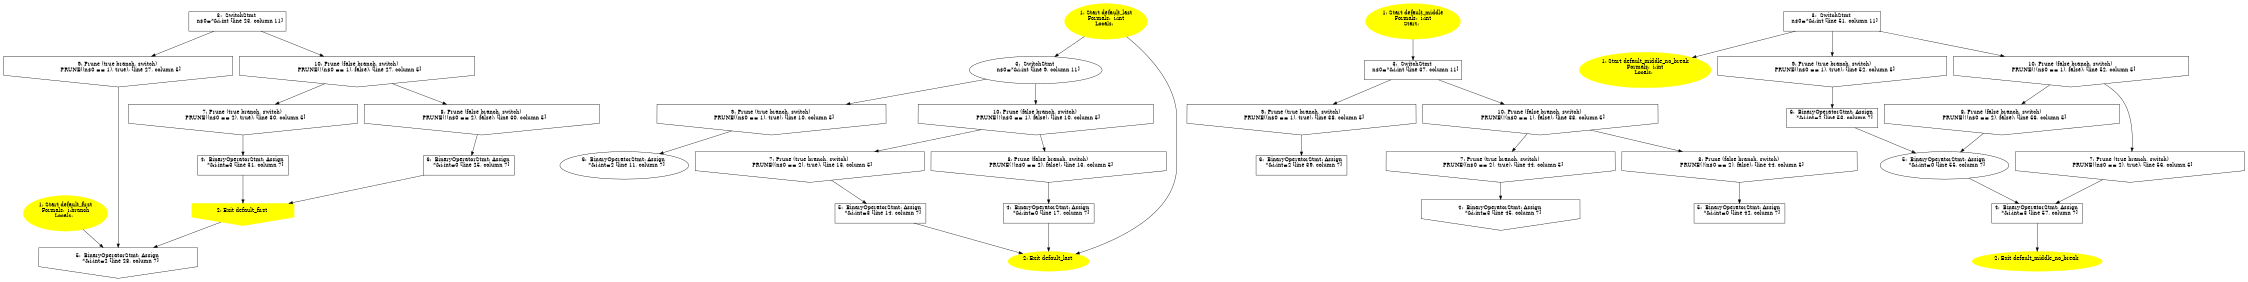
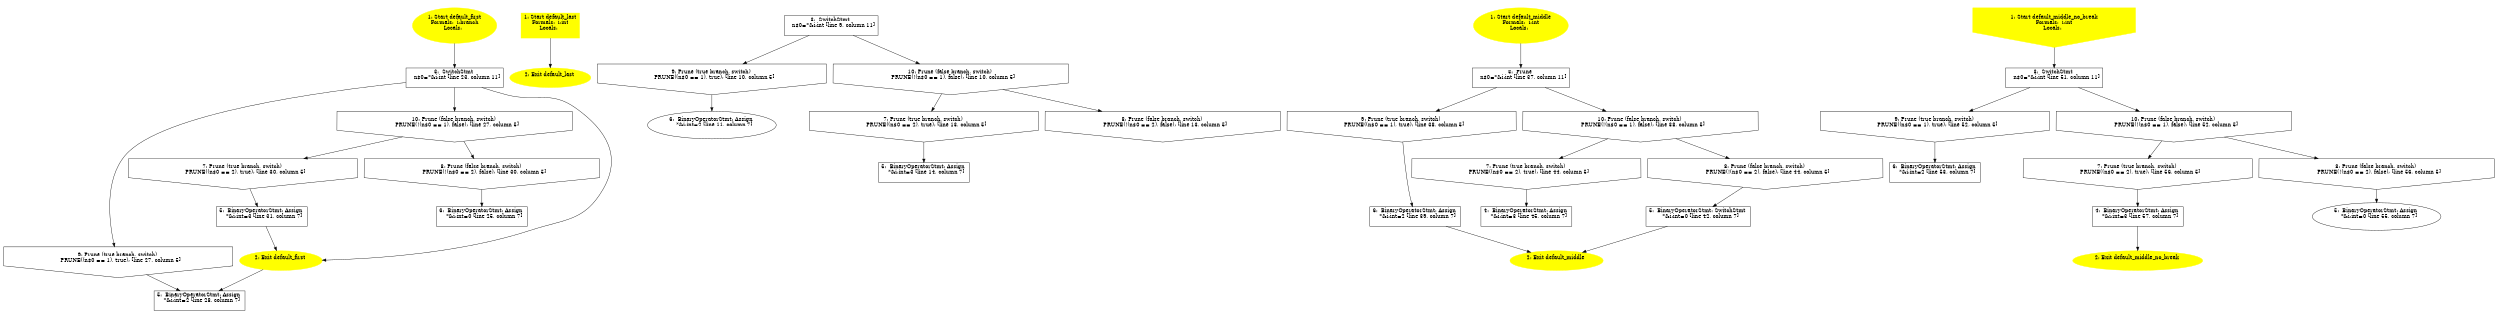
node "1: Start default_last Formals:  i:int Locals:": shape ellipse -> box
node "1: Start default_middle Formals:  i:int Start:": label "1: Start default_middle Formals:  i:int Start:" -> "1: Start default_middle Formals:  i:int Locals:"
edge "3:  SwitchStmt n$0=*&i:int [line 51, column 11]" -> "1: Start default_middle_no_break Formals:  i:int Locals:": reversed
edge "1: Start default_last Formals:  i:int Locals:" -> "3:  SwitchStmt n$0=*&i:int [line 9, column 11]": removed
node "3:  SwitchStmt n$0=*&i:int [line 9, column 11]": shape ellipse -> box
node "3:  SwitchStmt n$0=*&i:int [line 37, column 11]": label "3:  SwitchStmt n$0=*&i:int [line 37, column 11]" -> "3:  Prune n$0=*&i:int [line 37, column 11]"
node "1: Start default_middle_no_break Formals:  i:int Locals:": shape ellipse -> invhouse
edge "6:  BinaryOperatorStmt: Assign *&i:int=2 [line 53, column 7]" -> "5:  BinaryOperatorStmt: Assign *&i:int=0 [line 55, column 7]": removed
node "4:  BinaryOperatorStmt: Assign *&i:int=3 [line 31, column 7]": label "4:  BinaryOperatorStmt: Assign *&i:int=3 [line 31, column 7]" -> "5:  BinaryOperatorStmt: Assign *&i:int=3 [line 31, column 7]"
edge "6:  BinaryOperatorStmt: Assign *&i:int=0 [line 25, column 7]" -> "2: Exit default_first": now "3:  SwitchStmt n$0=*&i:int [line 23, column 11]" -> "2: Exit default_first"
edge "5:  BinaryOperatorStmt: Assign *&i:int=0 [line 55, column 7]" -> "4:  BinaryOperatorStmt: Assign *&i:int=3 [line 57, column 7]": removed
node "2: Exit default_first": shape invhouse -> ellipse
node "4:  BinaryOperatorStmt: Assign *&i:int=0 [line 17, column 7]": removed
node "4:  BinaryOperatorStmt: Assign *&i:int=3 [line 45, column 7]": shape invhouse -> box
node "5:  BinaryOperatorStmt: Assign *&i:int=0 [line 42, column 7]": label "5:  BinaryOperatorStmt: Assign *&i:int=0 [line 42, column 7]" -> "5:  BinaryOperatorStmt: SwitchStmt *&i:int=0 [line 42, column 7]"
edge "1: Start default_first Formals:  i:branch Locals:" -> "5:  BinaryOperatorStmt: Assign *&i:int=2 [line 28, column 7]": now "1: Start default_first Formals:  i:branch Locals:" -> "3:  SwitchStmt n$0=*&i:int [line 23, column 11]"
edge "5:  BinaryOperatorStmt: Assign *&i:int=3 [line 14, column 7]" -> "2: Exit default_last": removed
node "5:  BinaryOperatorStmt: Assign *&i:int=2 [line 28, column 7]": shape invhouse -> box
node "2: Exit default_middle": added
